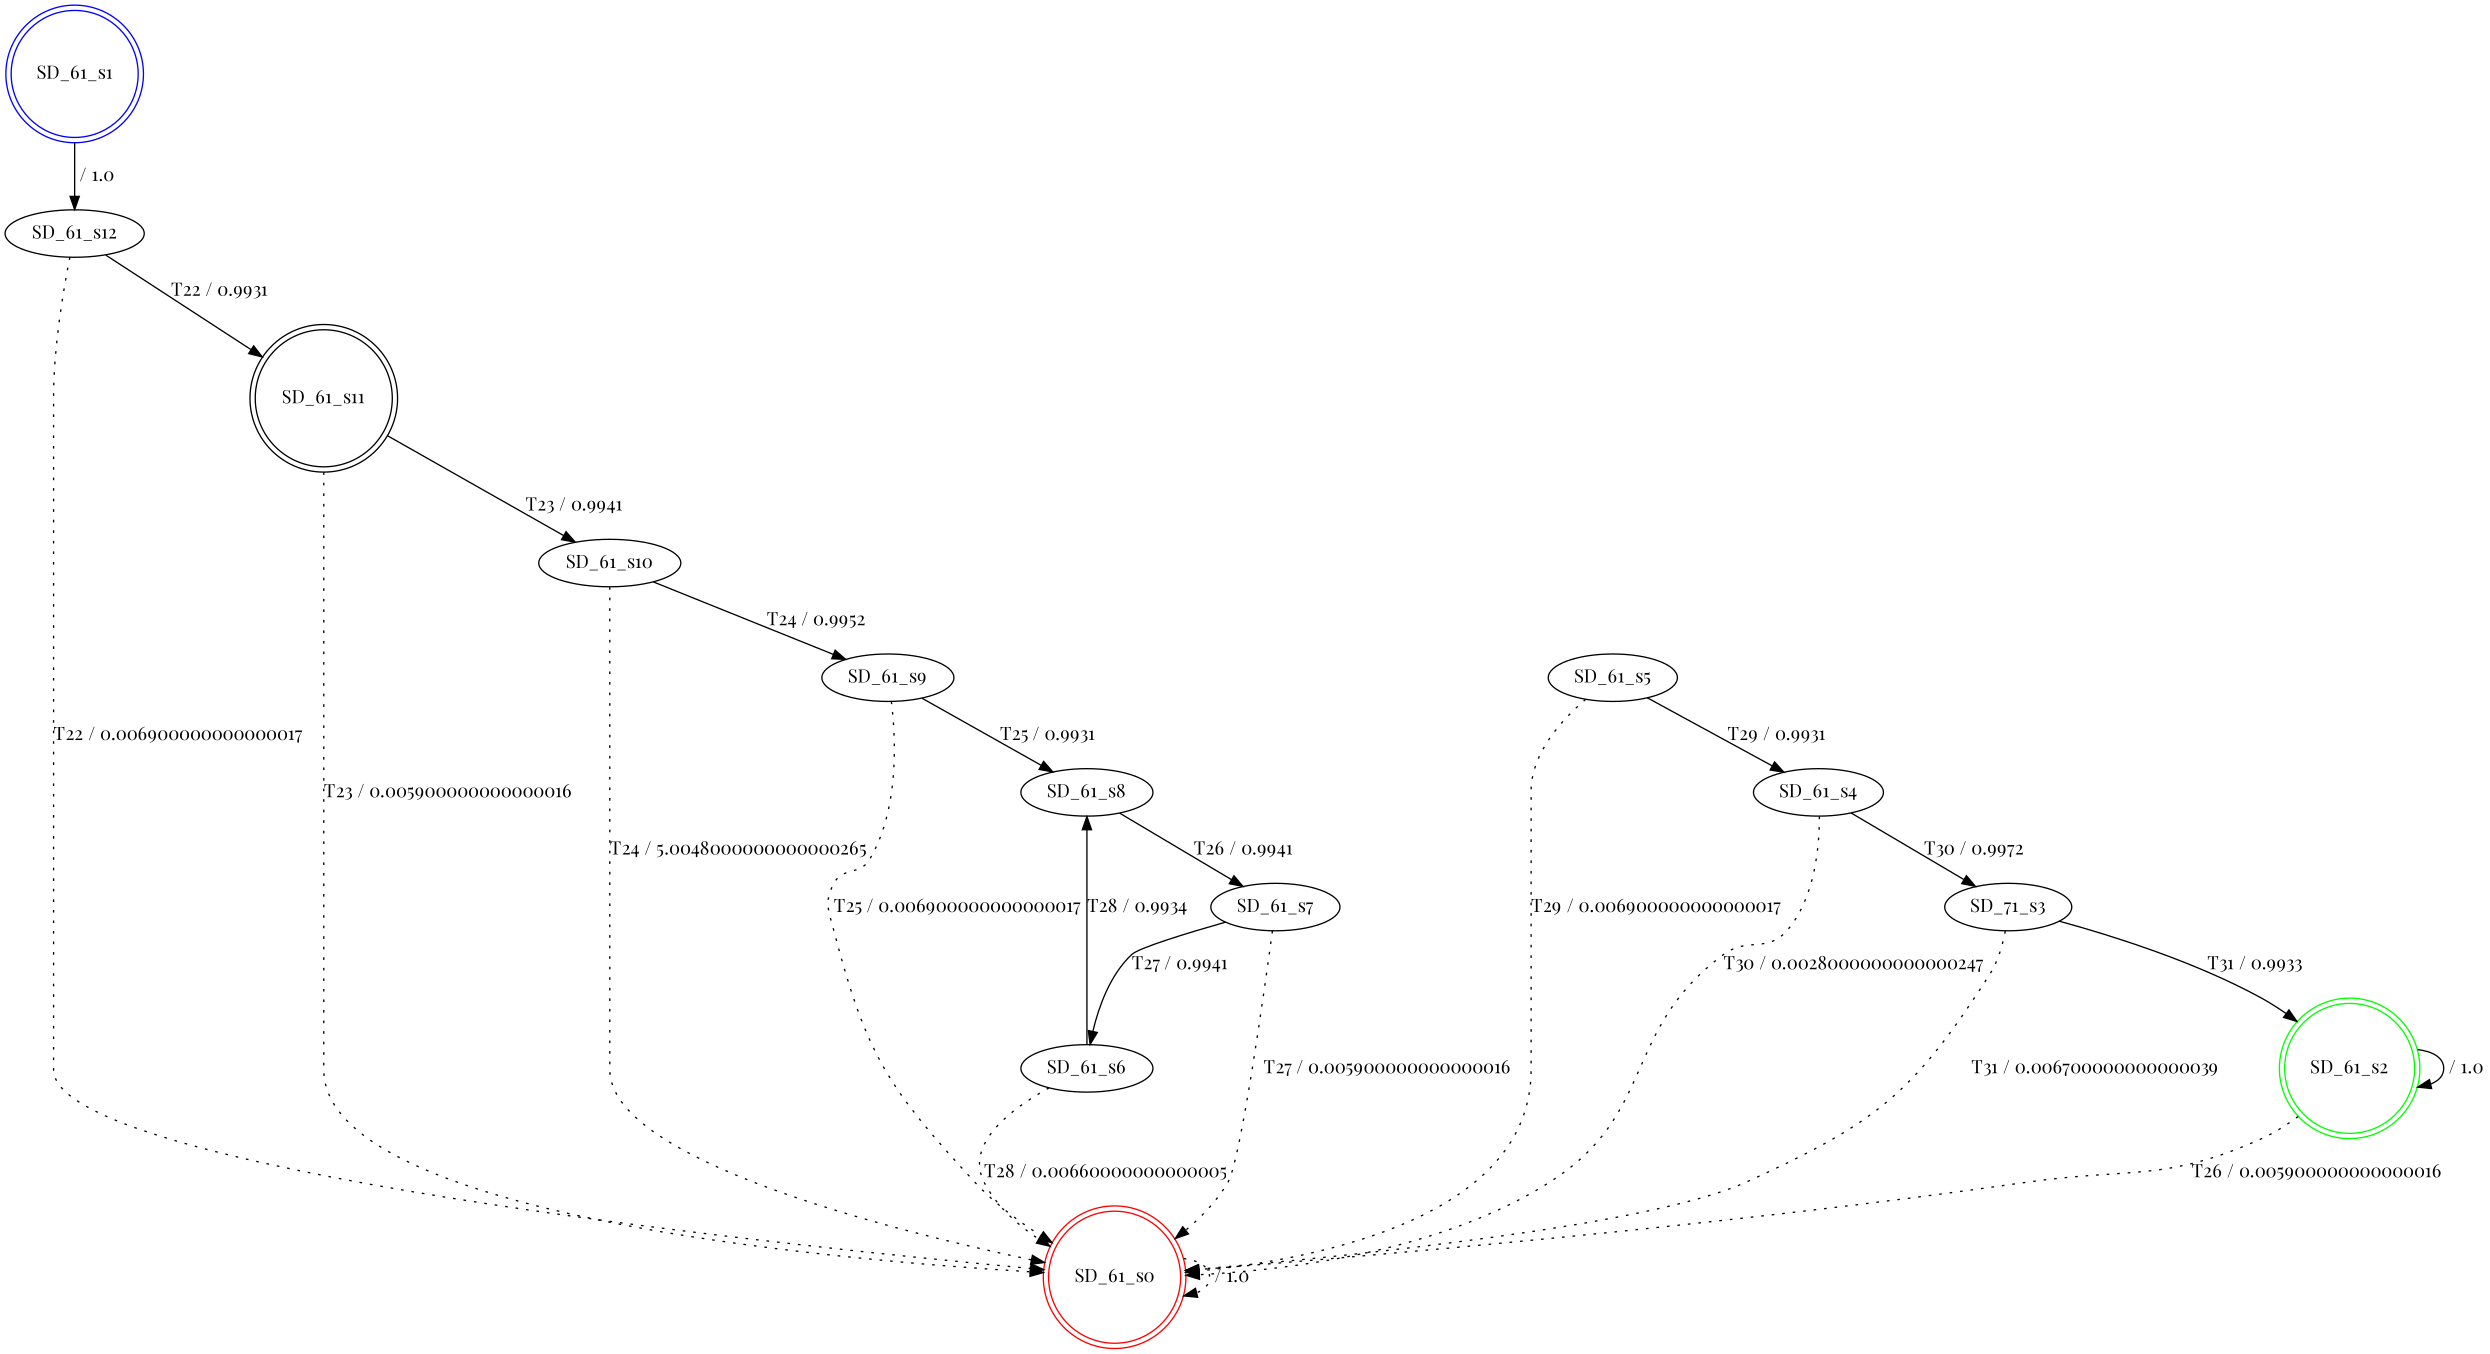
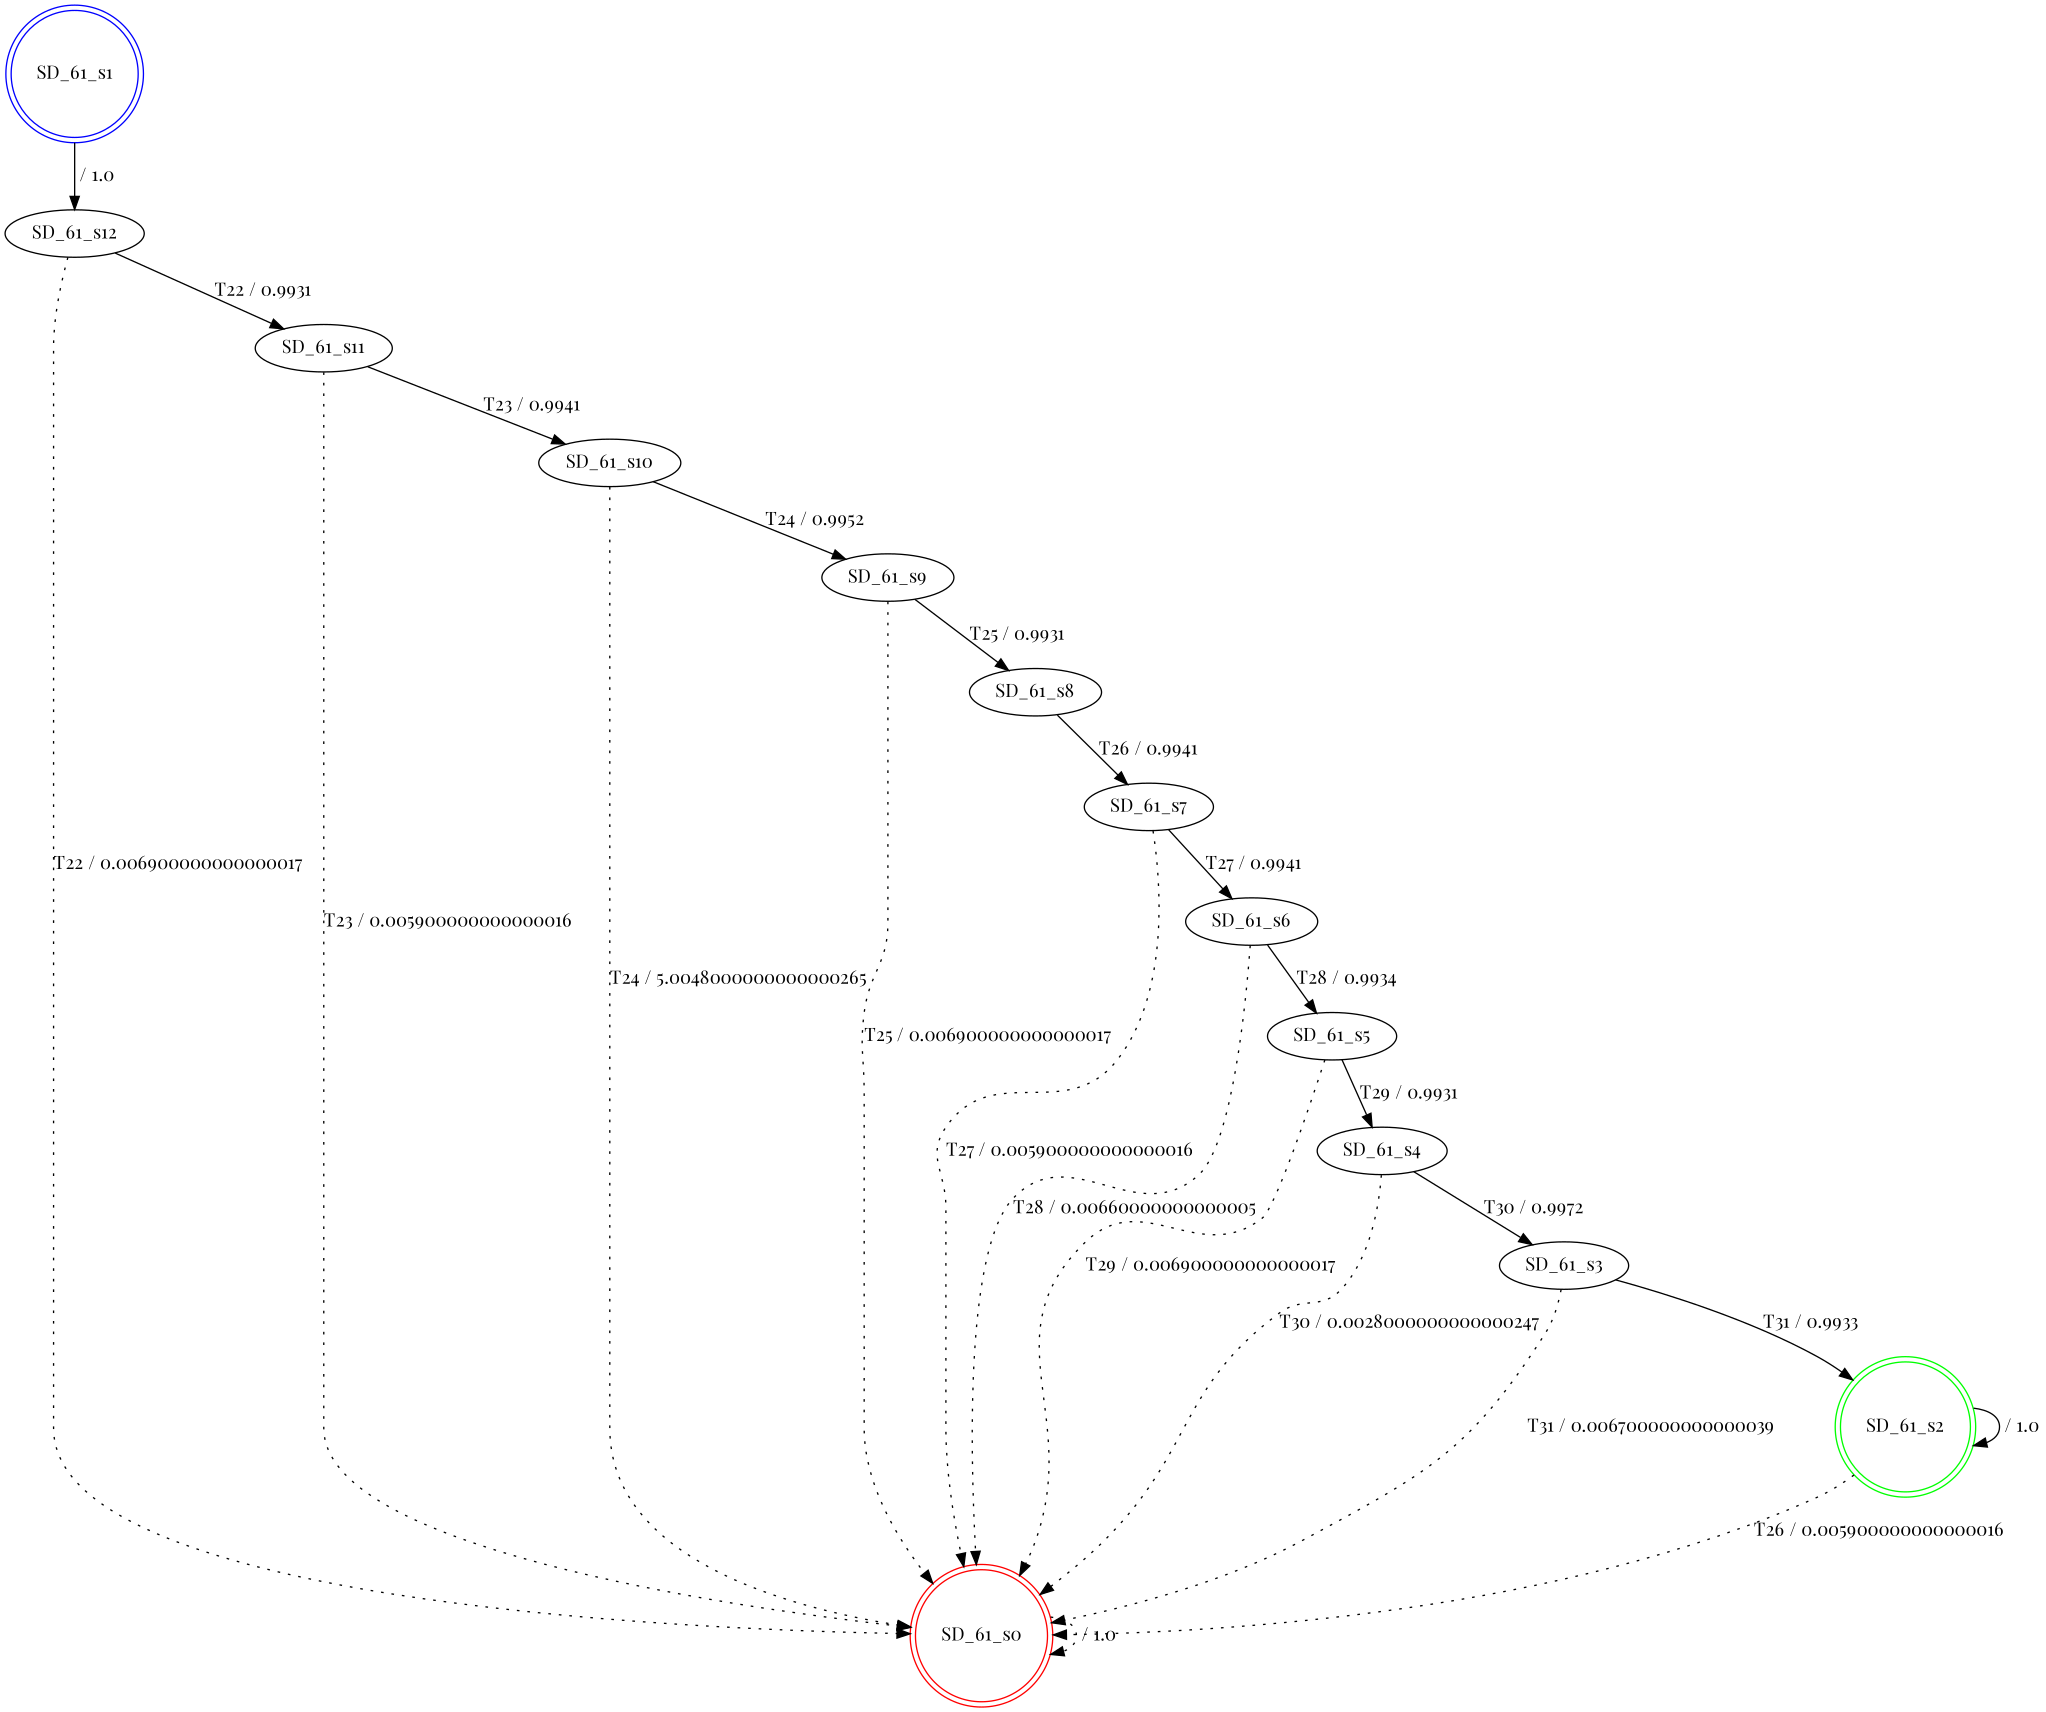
node "SD_61_s11": shape doublecircle -> ellipse
node "SD_71_s3": label "SD_71_s3" -> "SD_61_s3"
edge "SD_61_s6" -> "SD_61_s8": now "SD_61_s6" -> "SD_61_s5"
